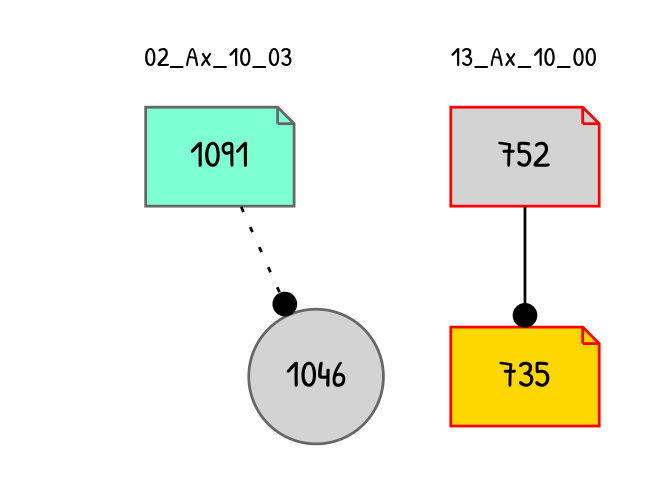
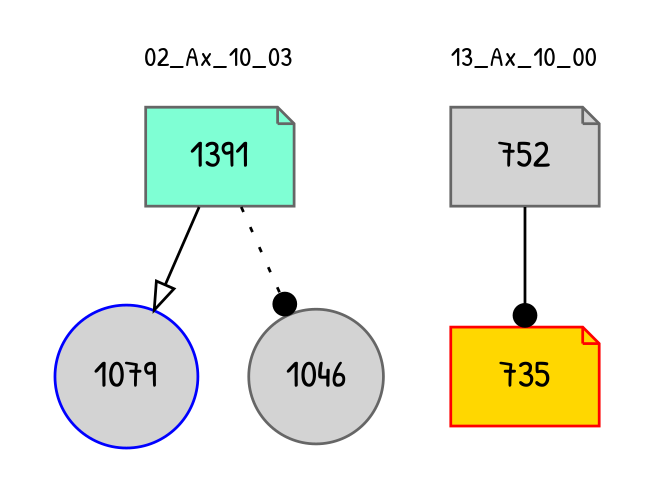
node "1091": label "1091" -> "1391"
node "752": color red -> gray40
node "1079": added
